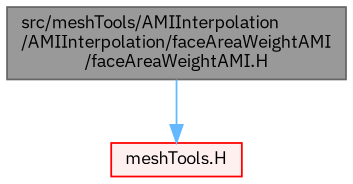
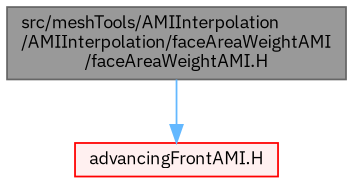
node "meshTools.H": label "meshTools.H" -> "advancingFrontAMI.H"
